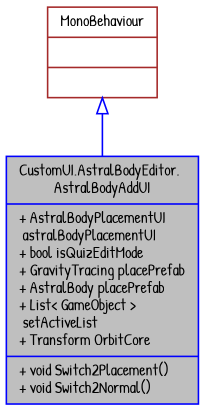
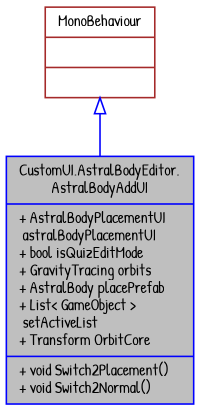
node "CustomUI.AstralBodyEditor.": text "+ GravityTracing placePrefab" -> "+ GravityTracing orbits"
